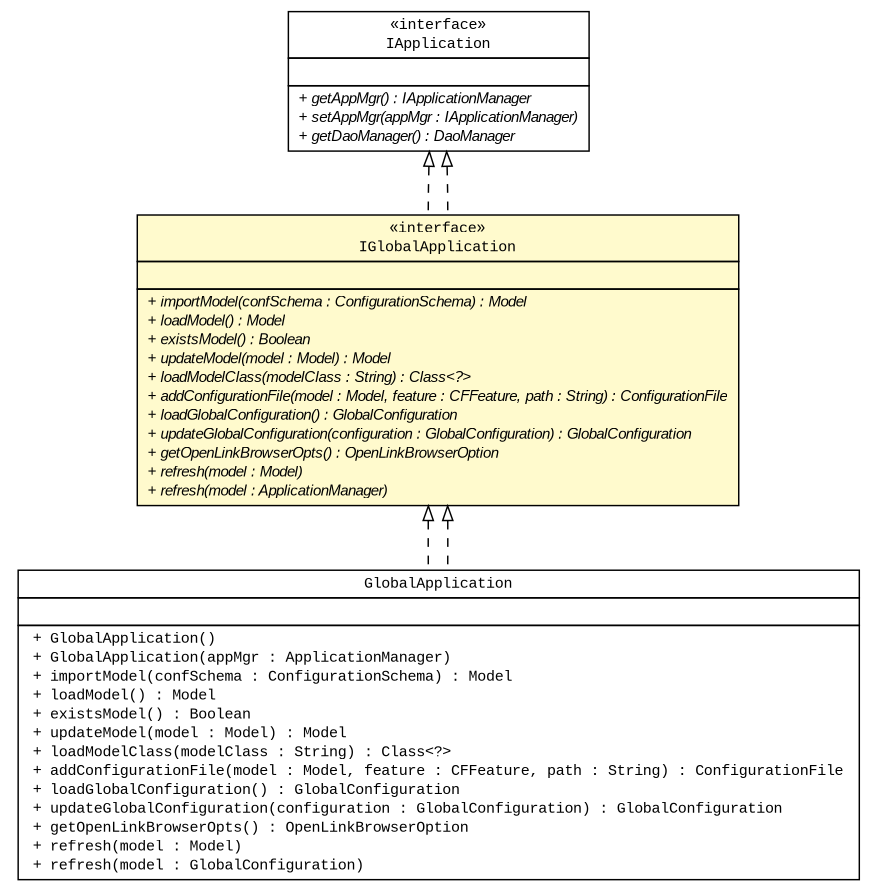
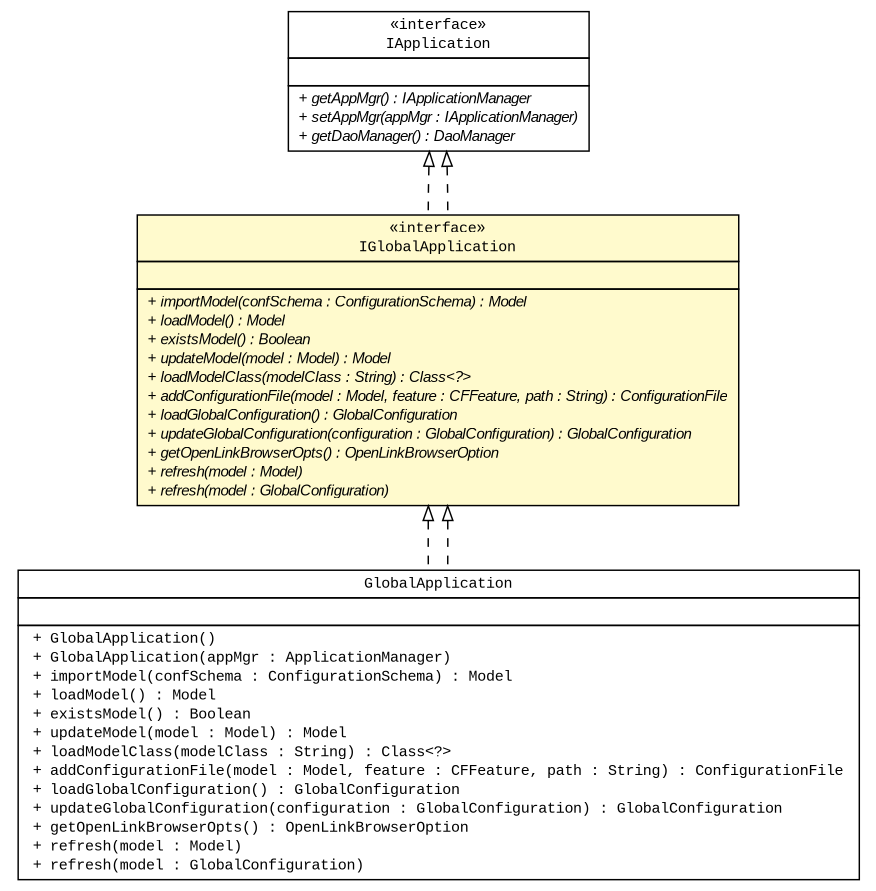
node "IGlobalApplication": text "+ refresh(model : ApplicationManager)" -> "+ refresh(model : GlobalConfiguration)"
